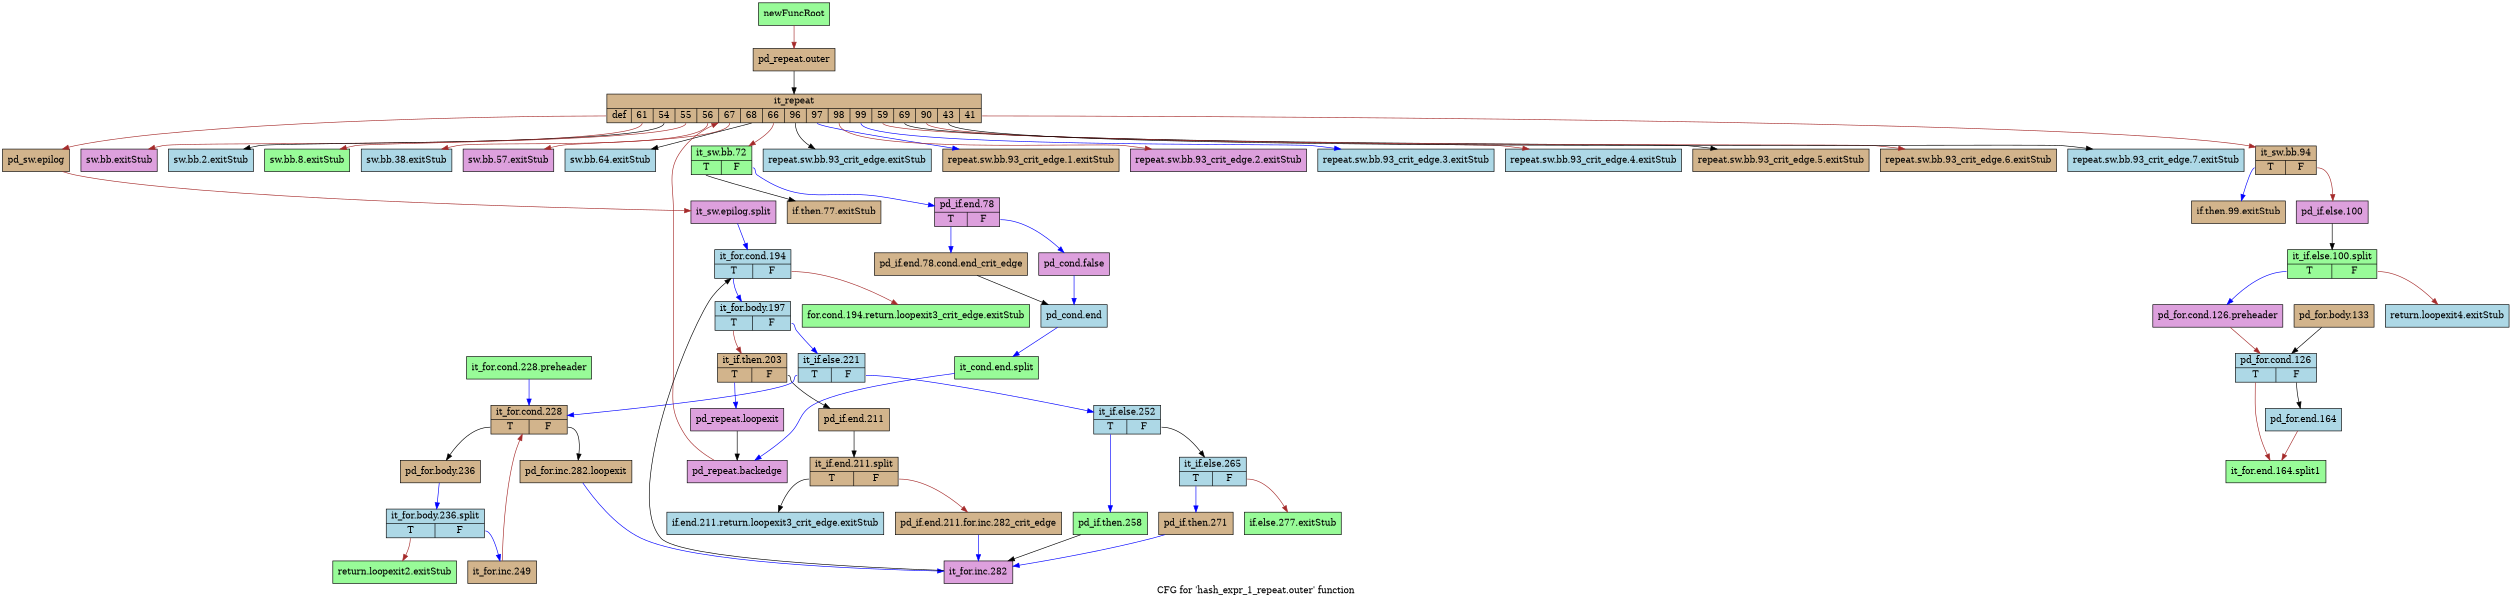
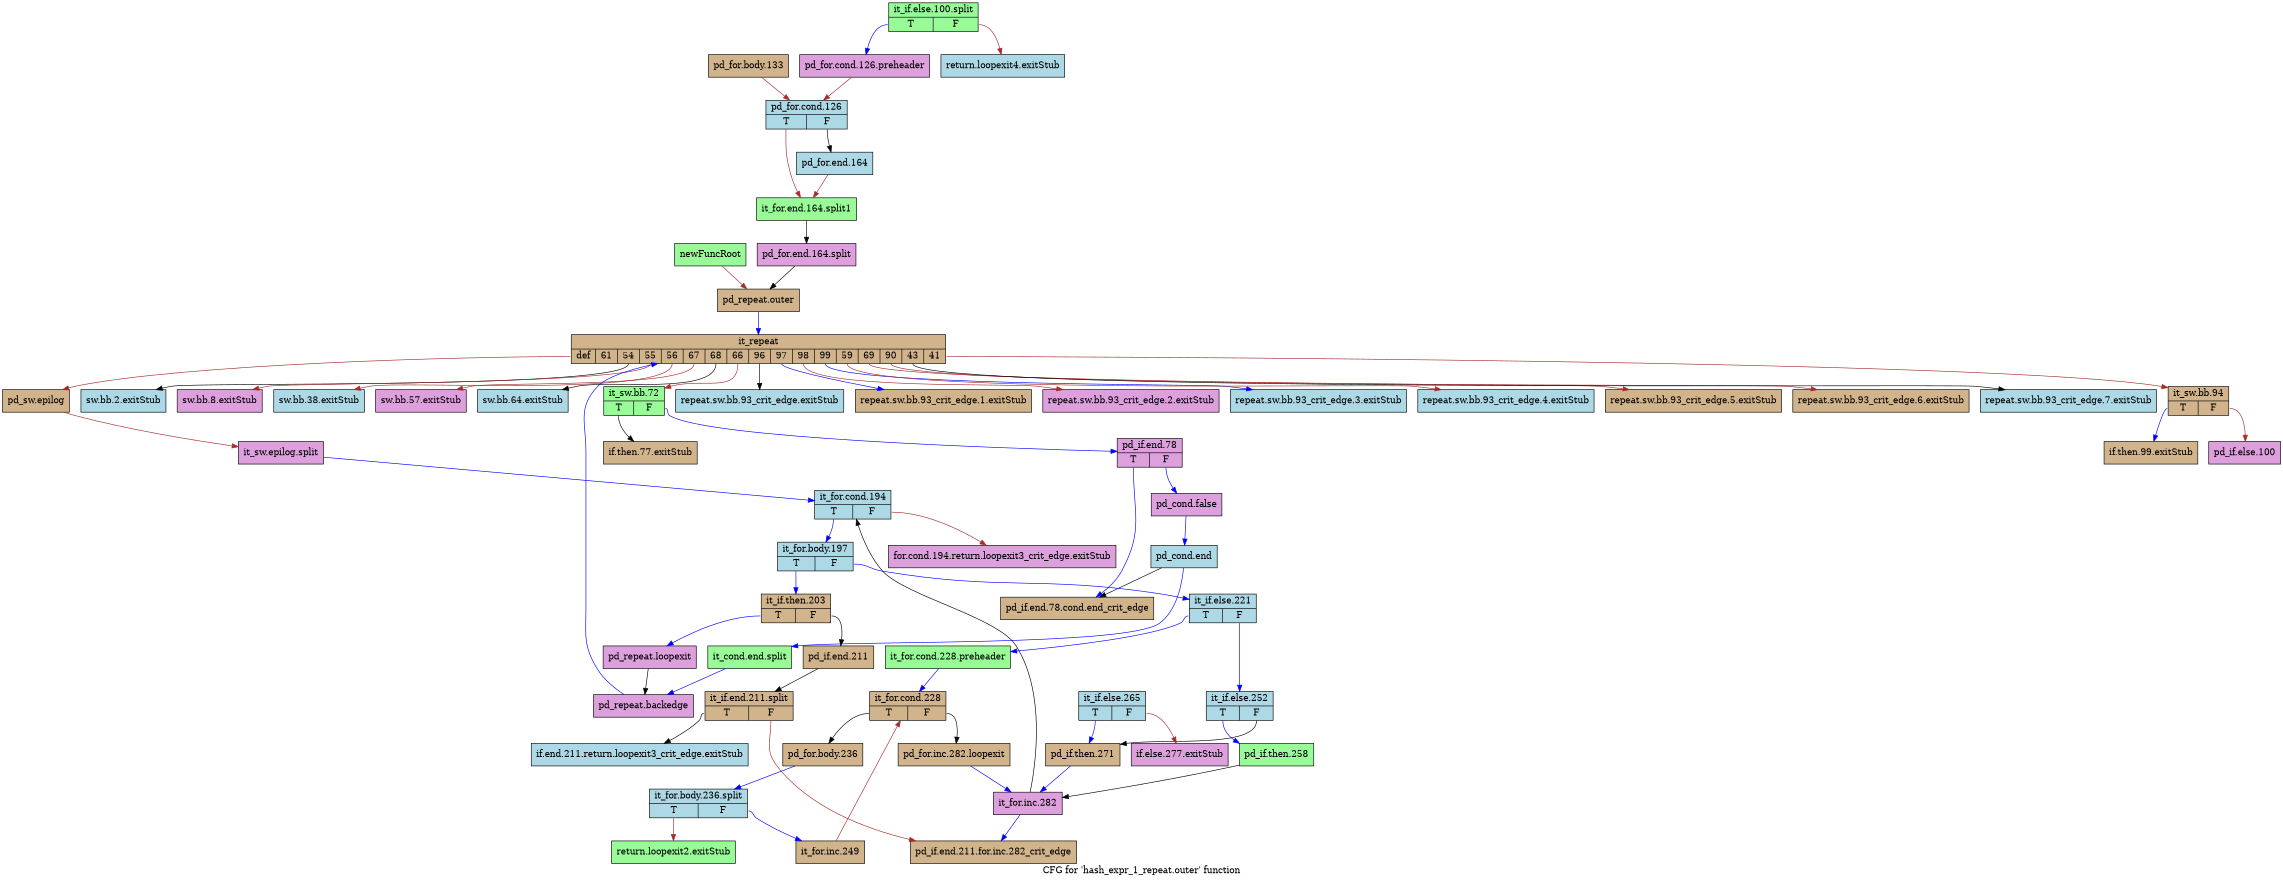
edge "pd_repeat.outer" -> "it_repeat": color black -> blue
edge "it_repeat" -> "repeat.sw.bb.93_crit_edge.5.exitStub": color black -> brown
node "sw.bb.exitStub": removed
node "sw.bb.8.exitStub": fillcolor palegreen -> plum
edge "pd_if.else.100" -> "it_if.else.100.split": removed
node "pd_for.end.164.split": added
edge "pd_if.end.78.cond.end_crit_edge" -> "pd_cond.end": reversed
edge "pd_repeat.backedge" -> "it_repeat": color brown -> blue
node "for.cond.194.return.loopexit3_crit_edge.exitStub": fillcolor palegreen -> plum
edge "pd_for.body.133" -> "pd_for.cond.126": color black -> brown
edge "it_for.body.197" -> "it_if.then.203": color brown -> blue
edge "it_if.else.221" -> "it_for.cond.228": now "it_if.else.221" -> "it_for.cond.228.preheader"
edge "it_if.else.252" -> "it_if.else.265": now "it_if.else.252" -> "pd_if.then.271"
node "if.else.277.exitStub": fillcolor palegreen -> plum
edge "pd_if.end.211.for.inc.282_crit_edge" -> "it_for.inc.282": reversed
